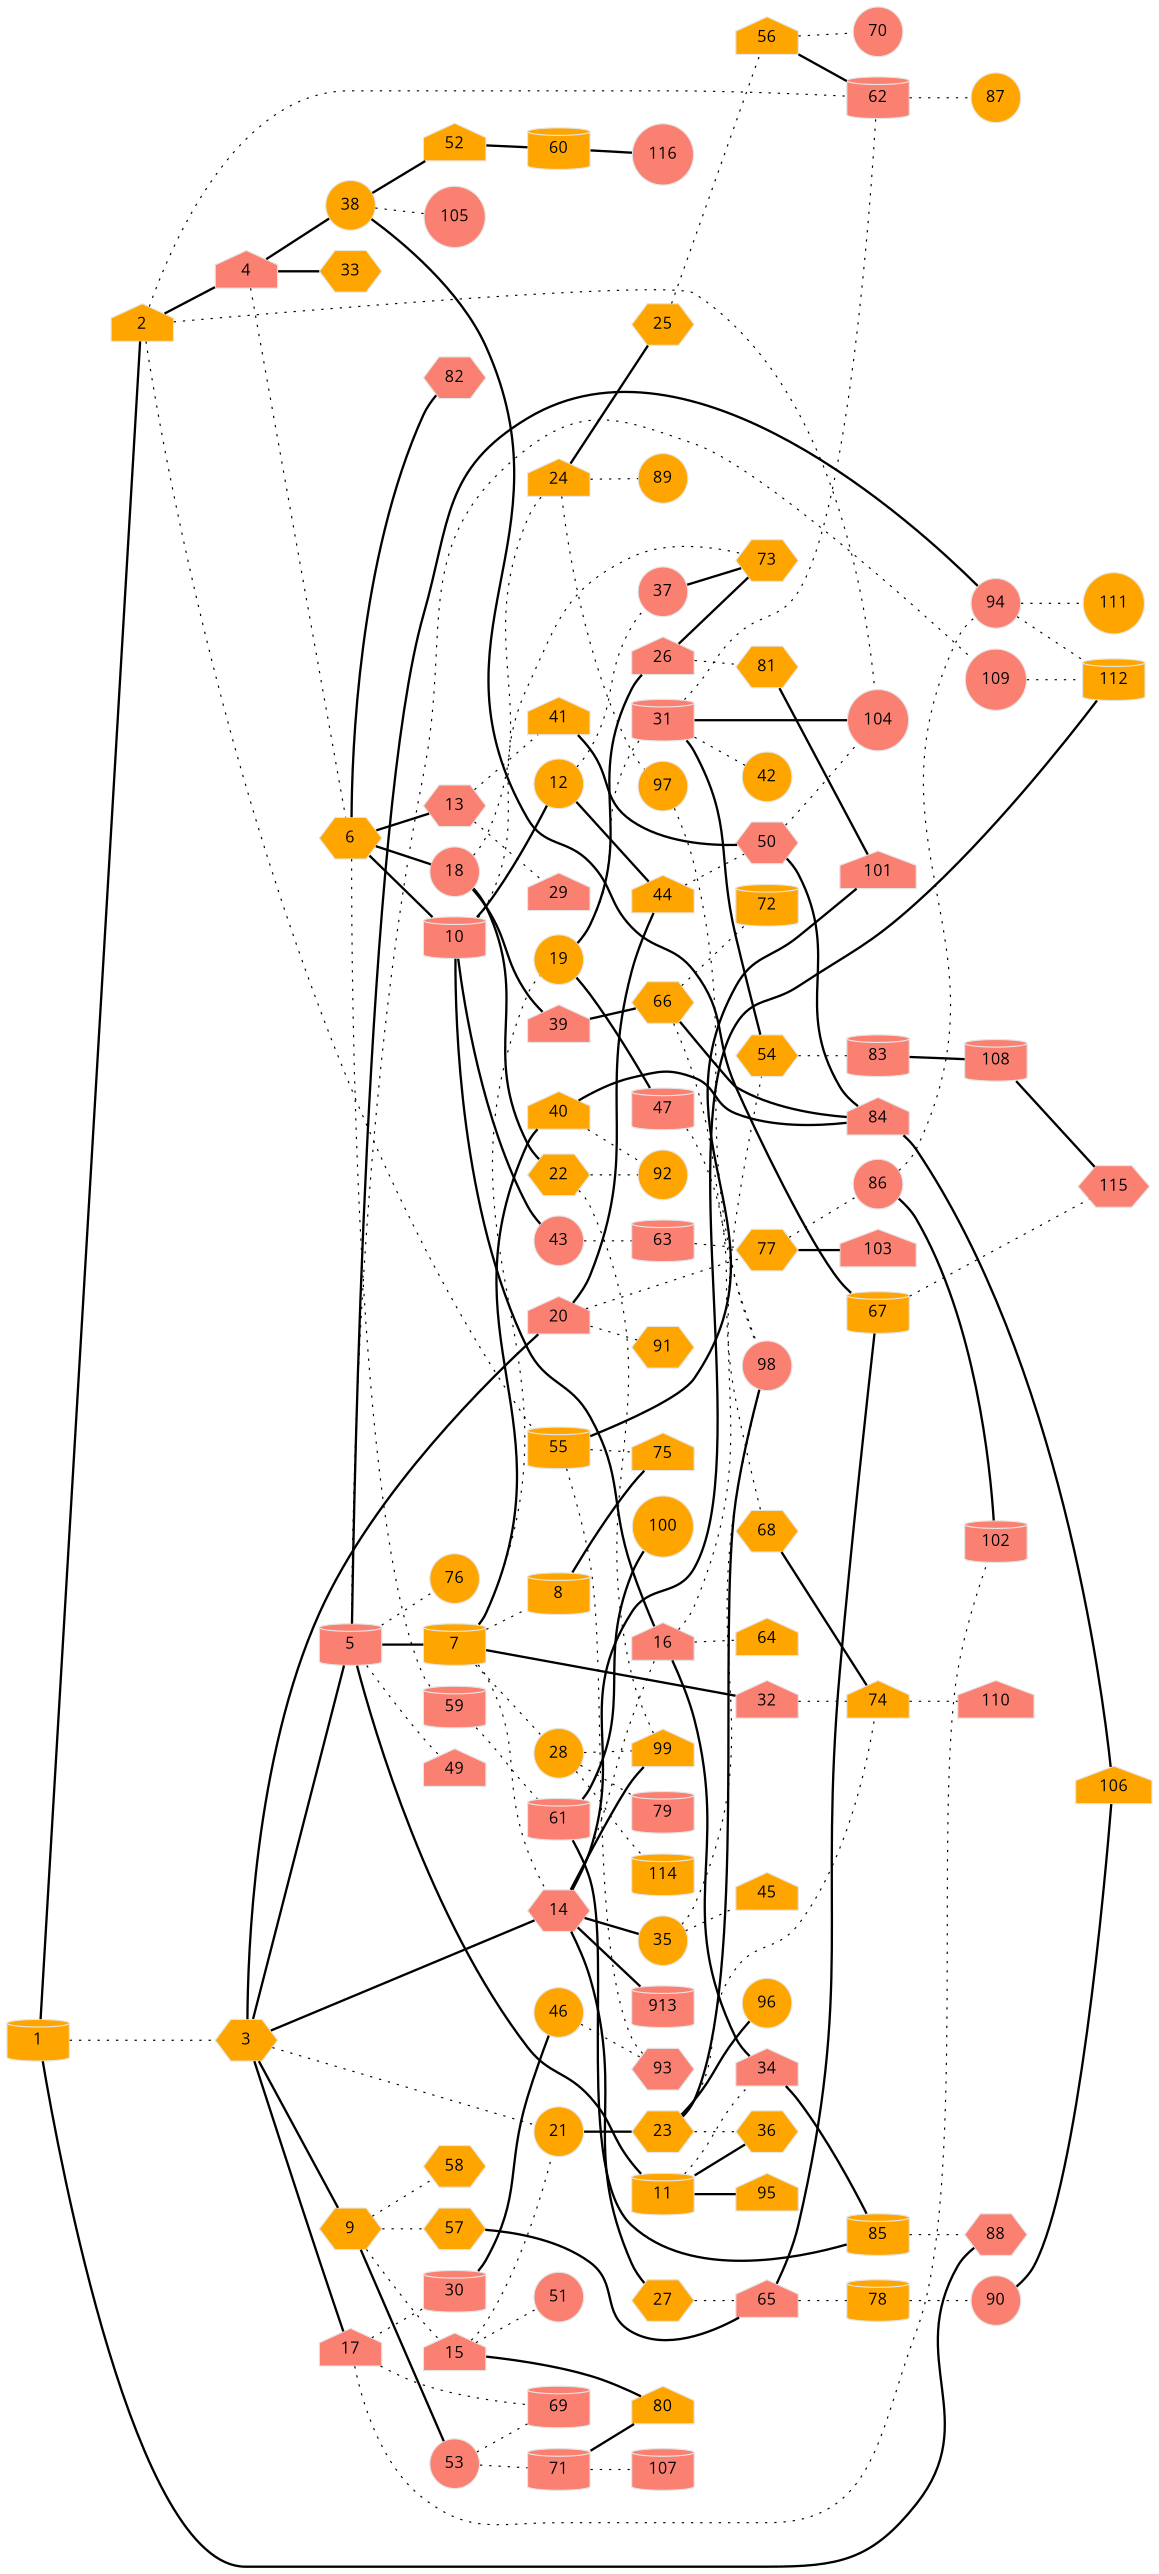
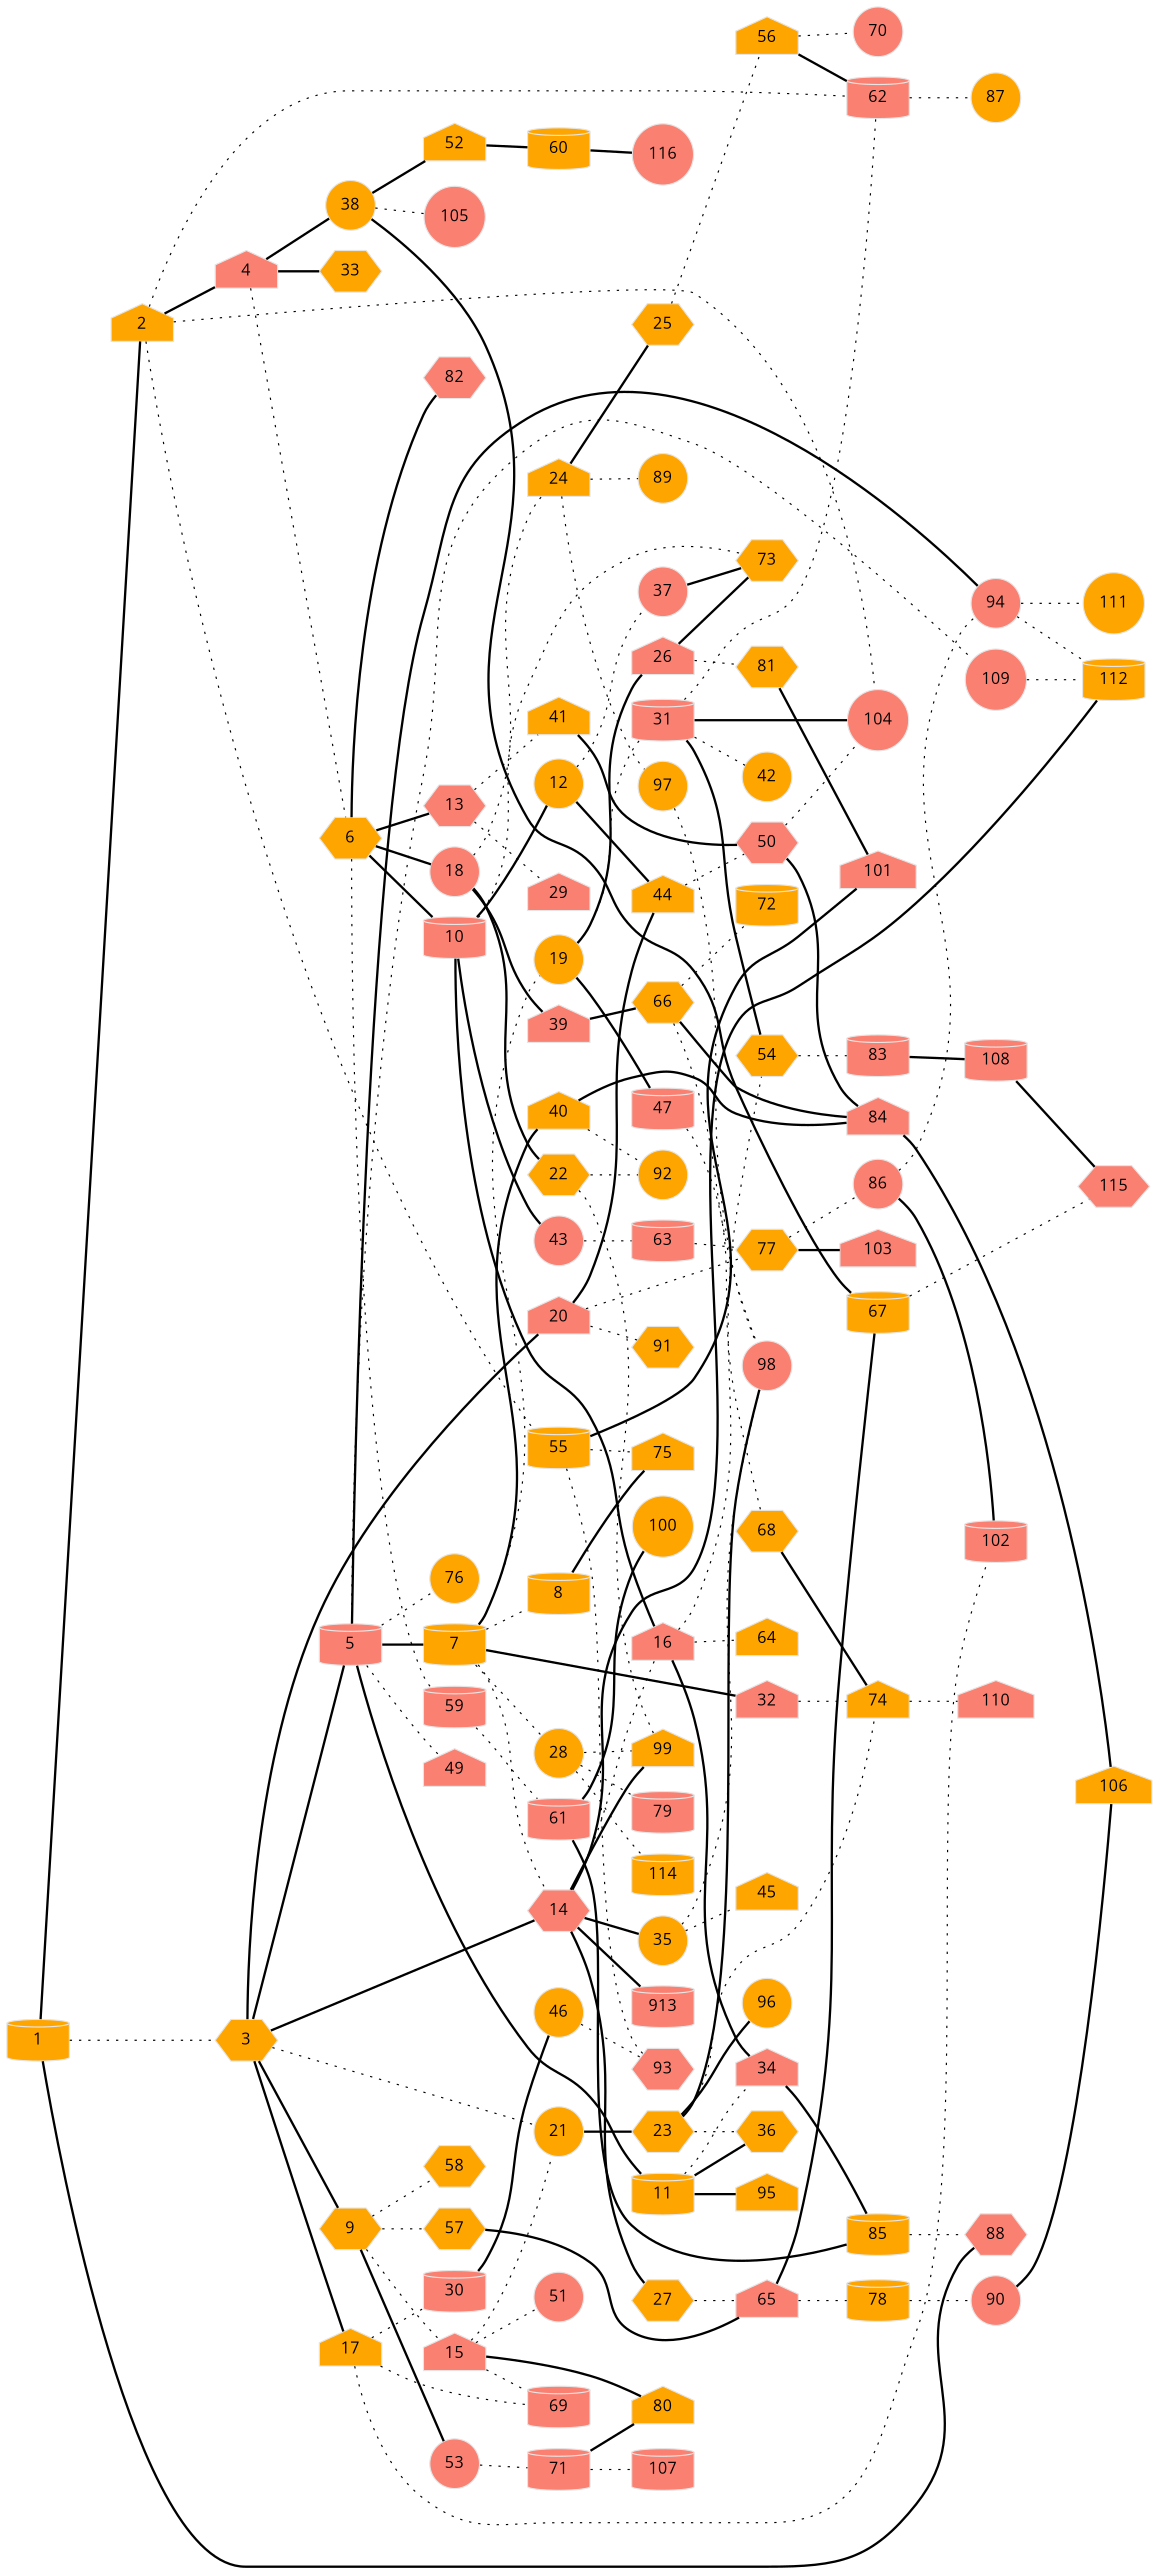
node "17": fillcolor salmon -> orange
edge "69" -- "53": now "69" -- "15"
